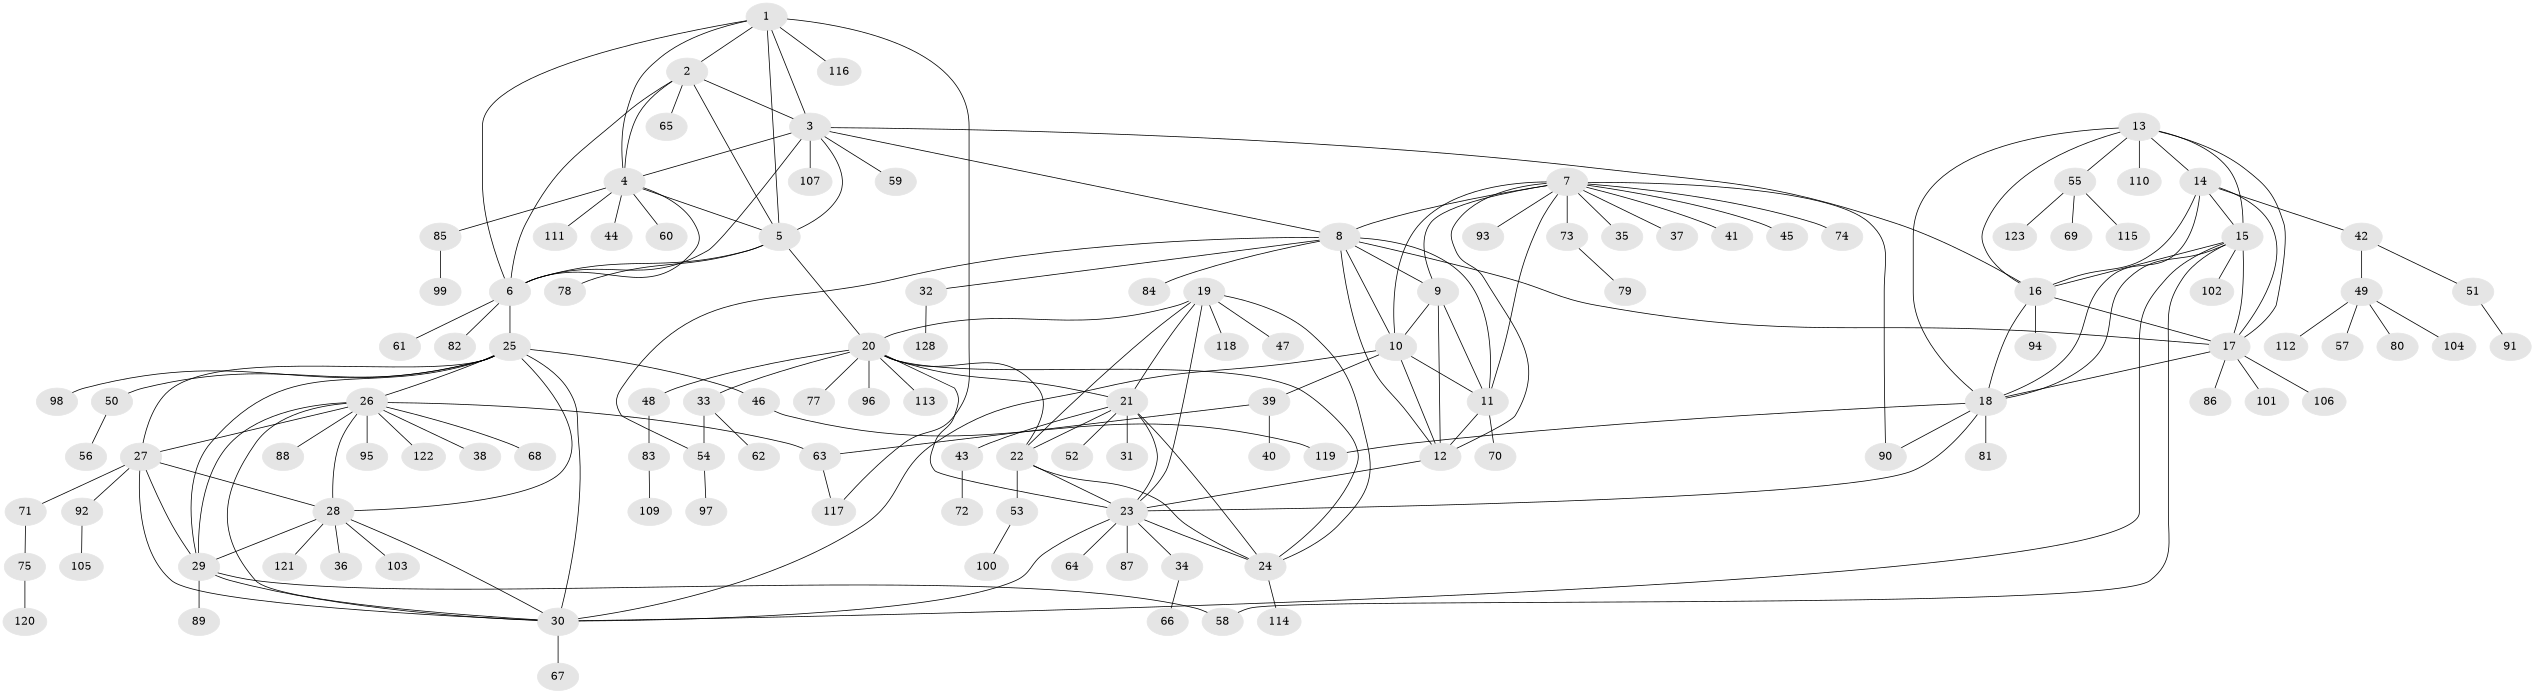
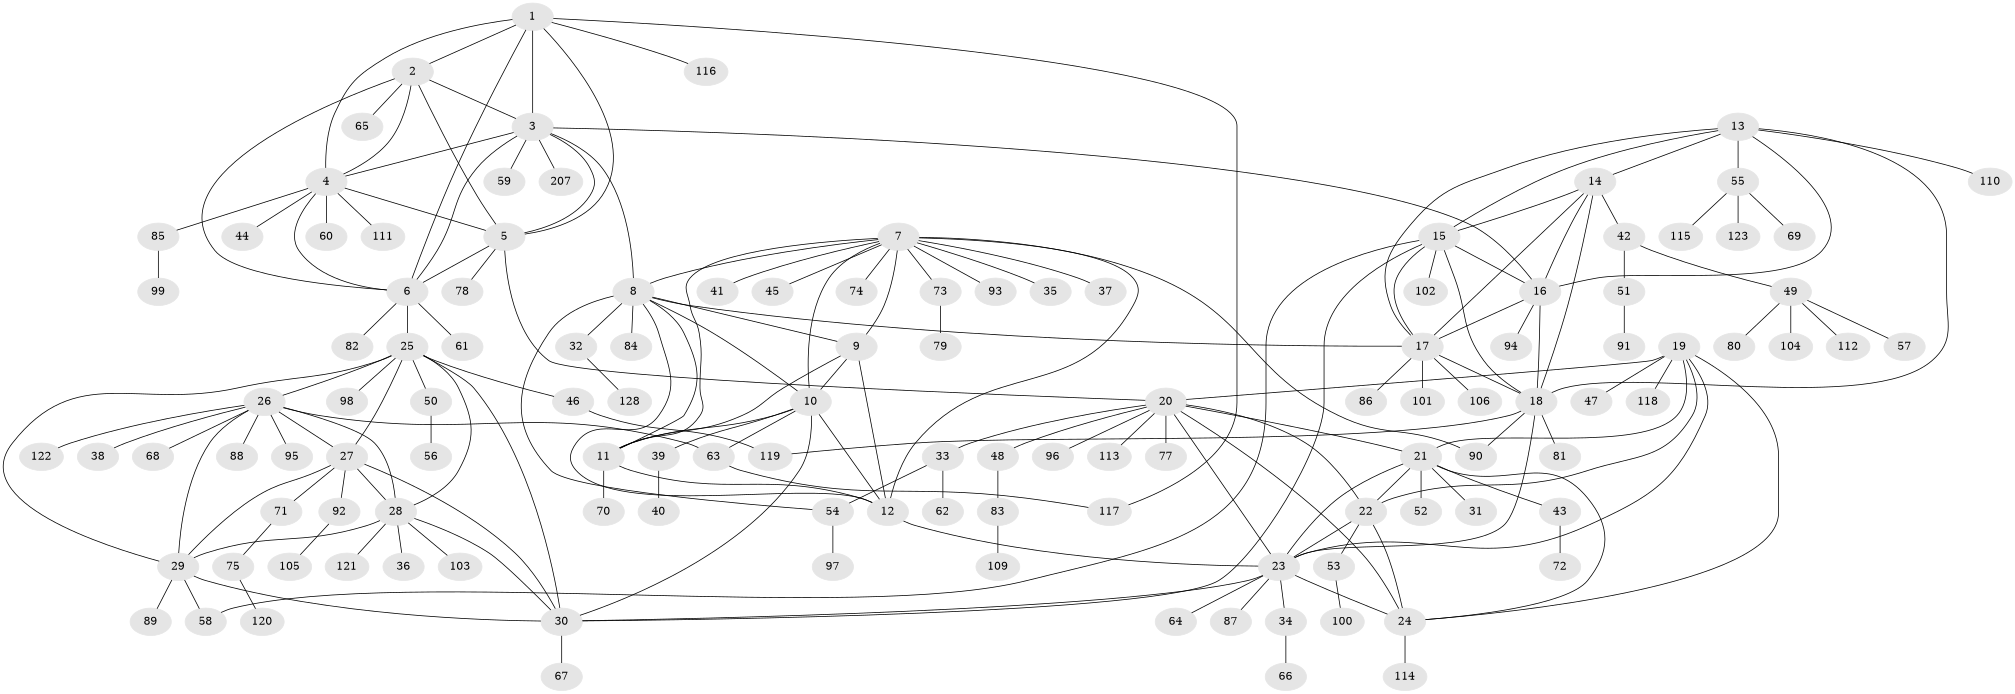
node "107": label "107" -> "207"
edge "39" -- "63": now "10" -- "63"
edge "26" -- "30": removed
